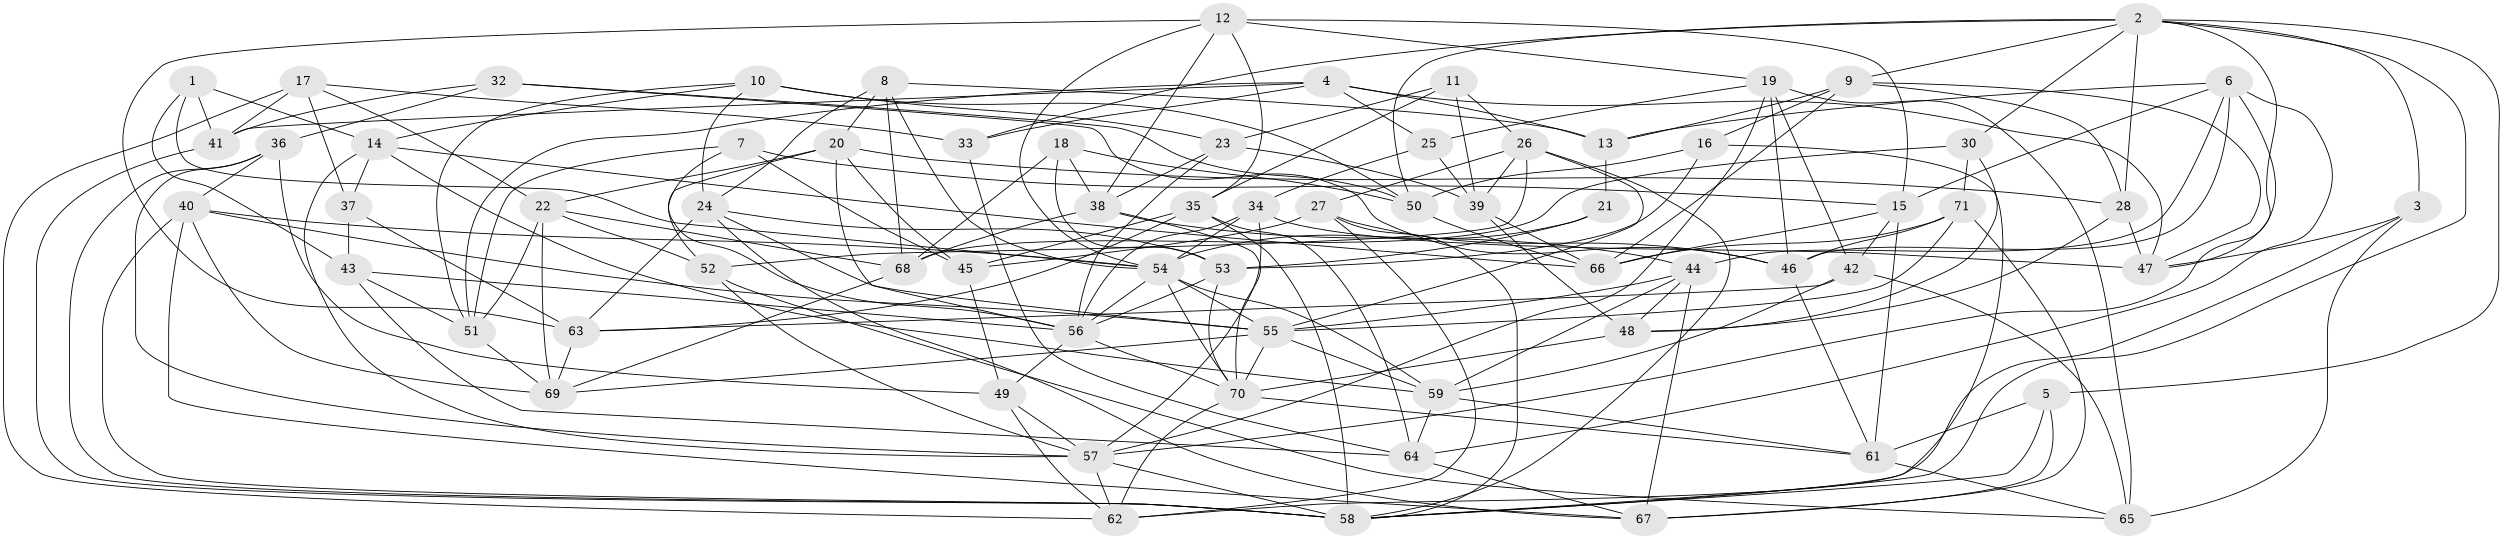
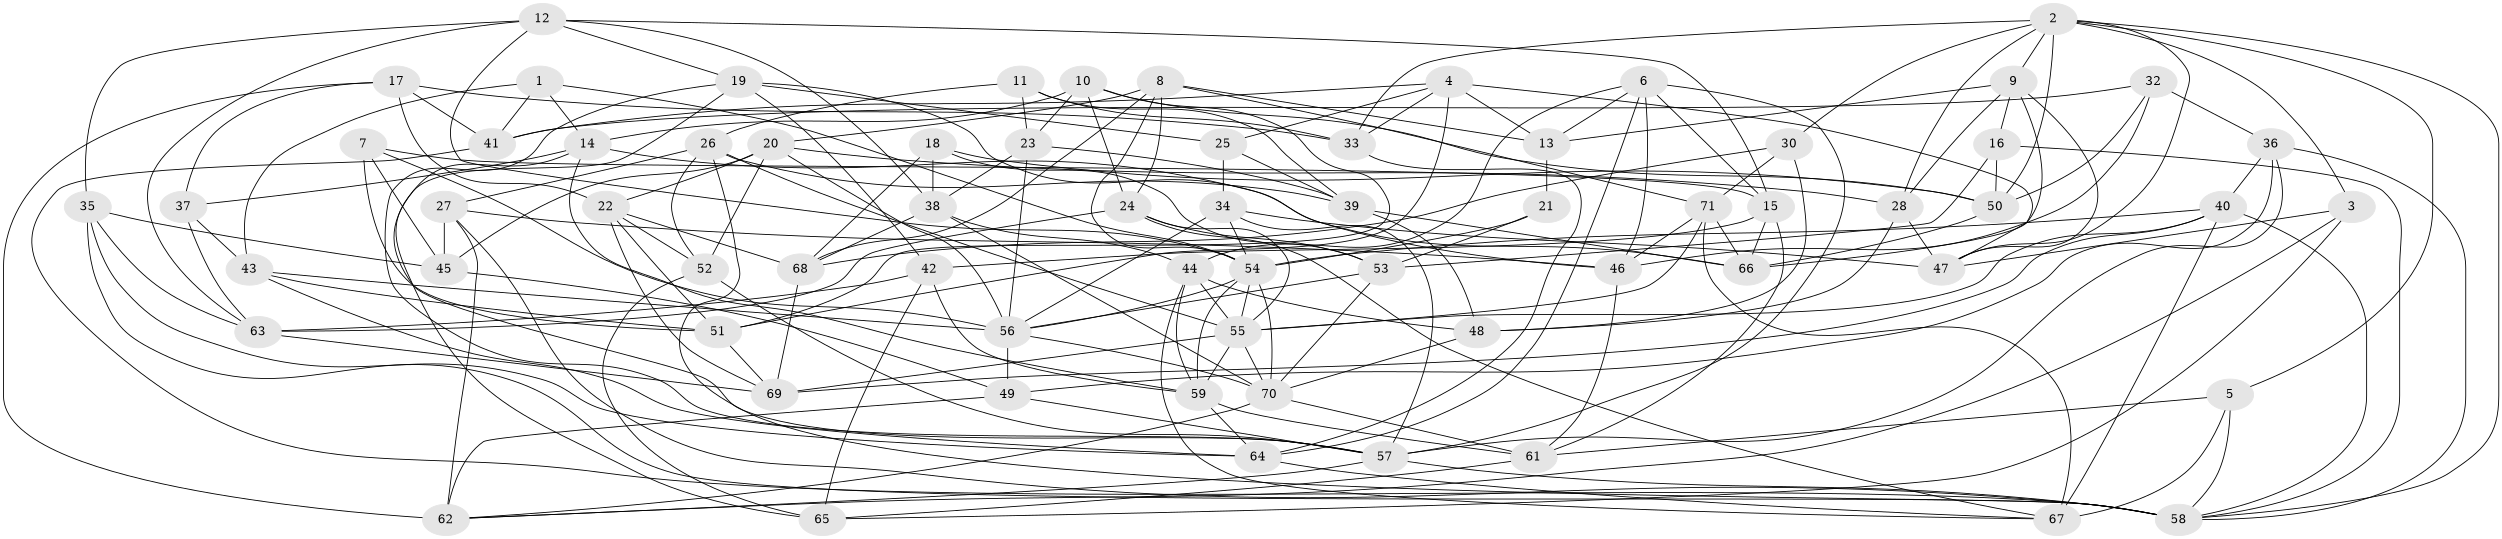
edge "8" -- "71": added
edge "11" -- "35": now "11" -- "33"
